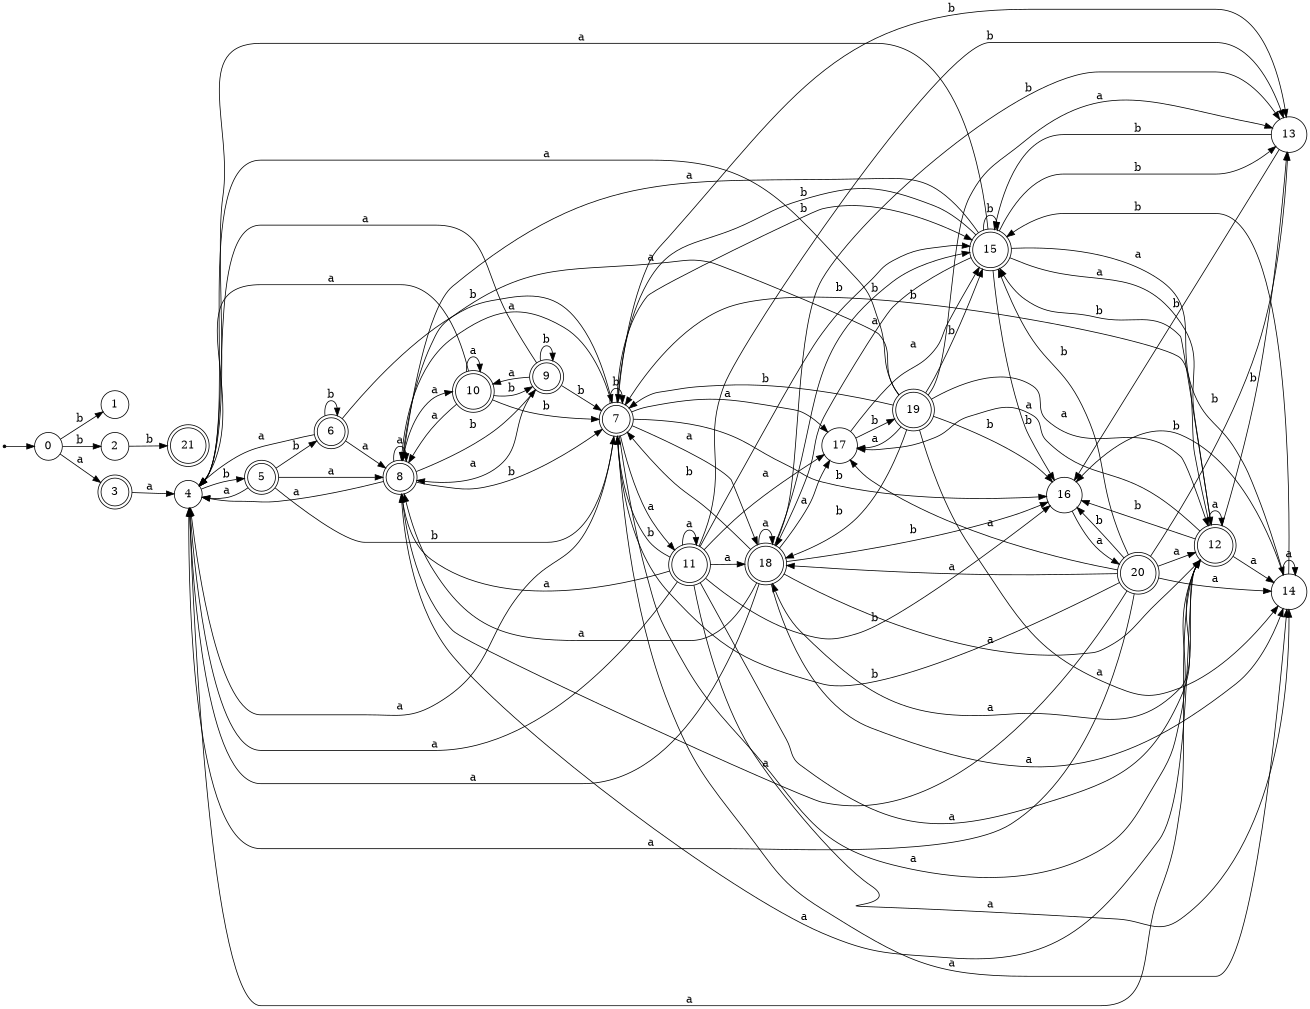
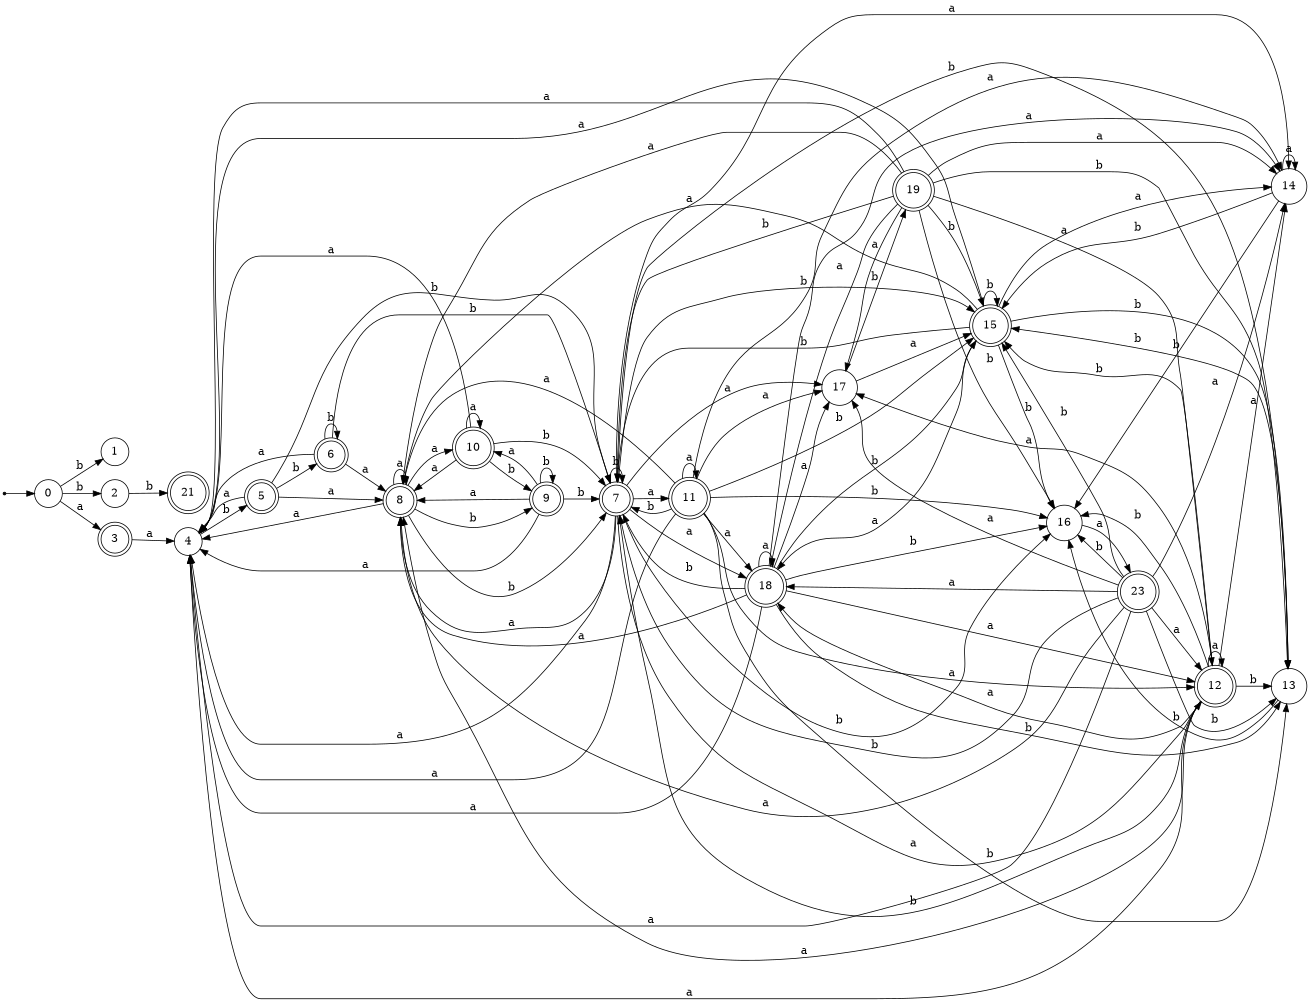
edge "19" -> "13": label "a" -> "b"
edge "15" -> "12": removed, label "a"
edge "19" -> "18": label "b" -> "a"
node "20": label "20" -> "23"
